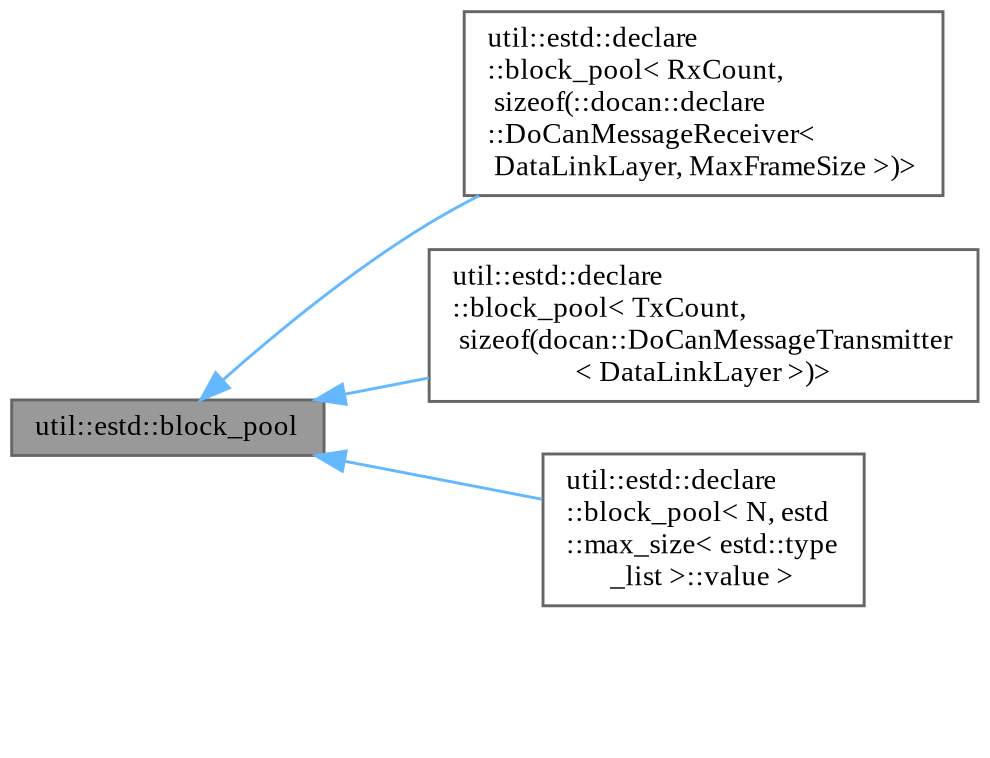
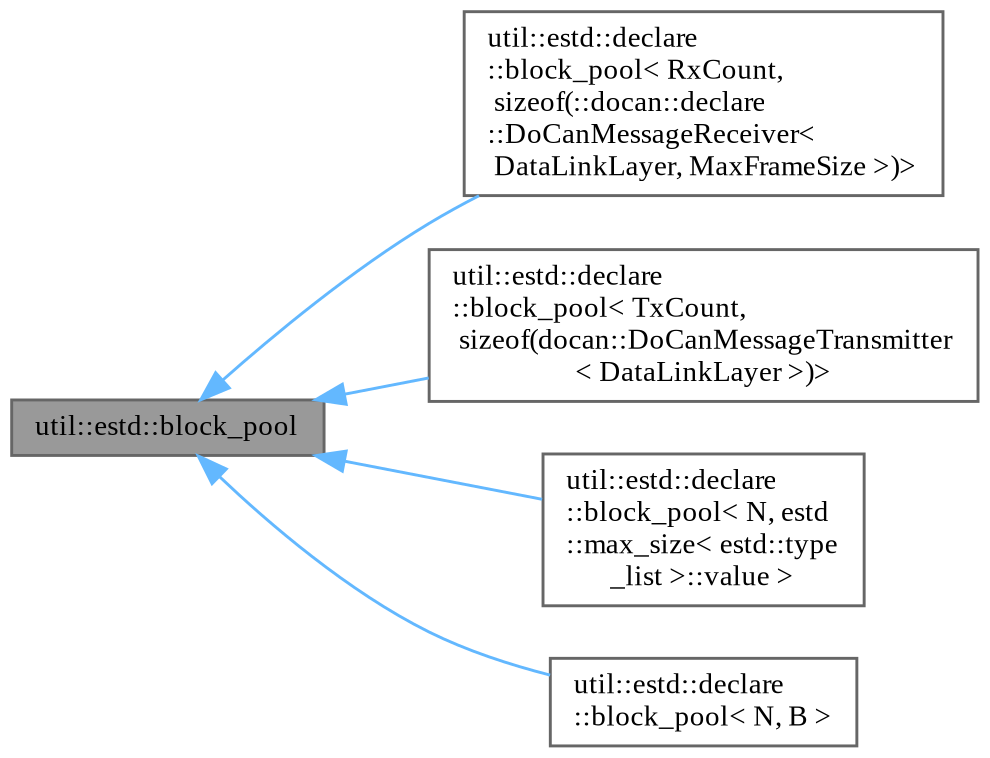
node "util::estd::declare ::block_pool< N, B >": added
